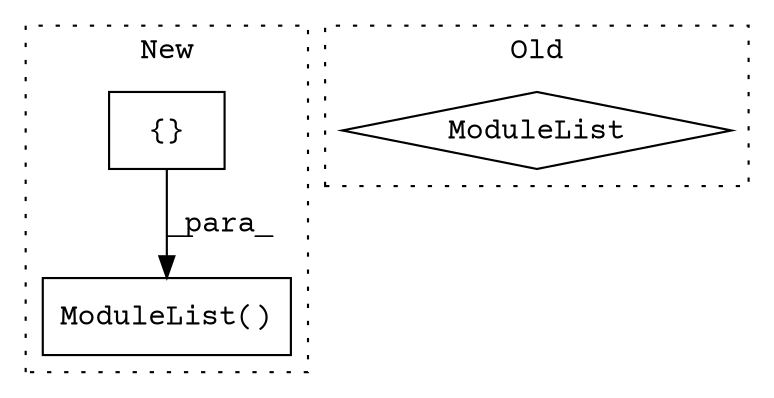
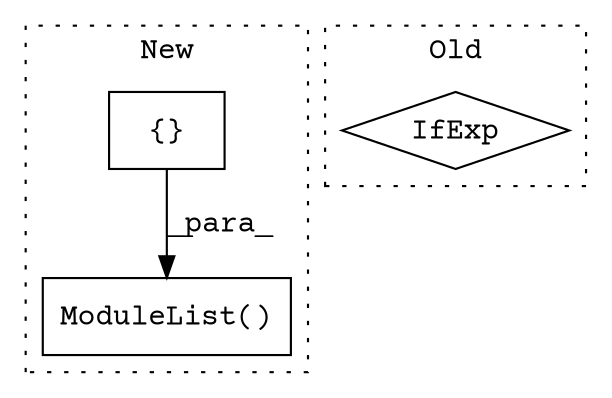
node "ModuleList": label "ModuleList" -> "IfExp"
